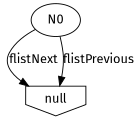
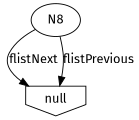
node "N0": label "N0" -> "N8"
